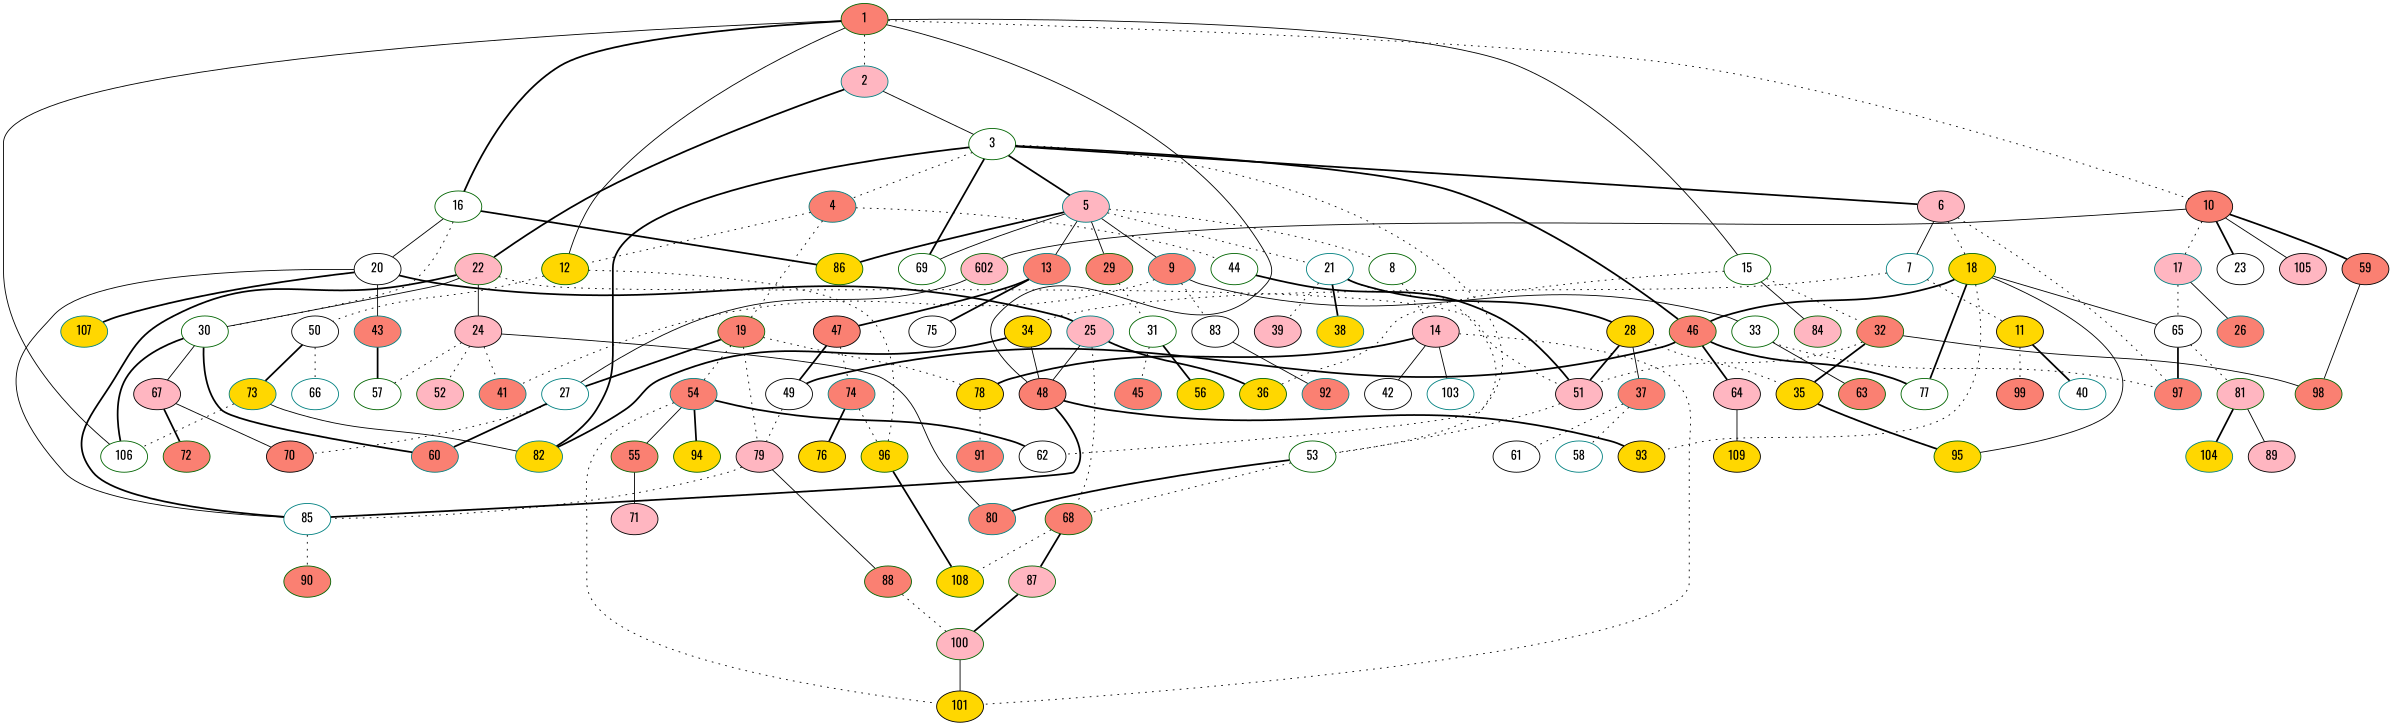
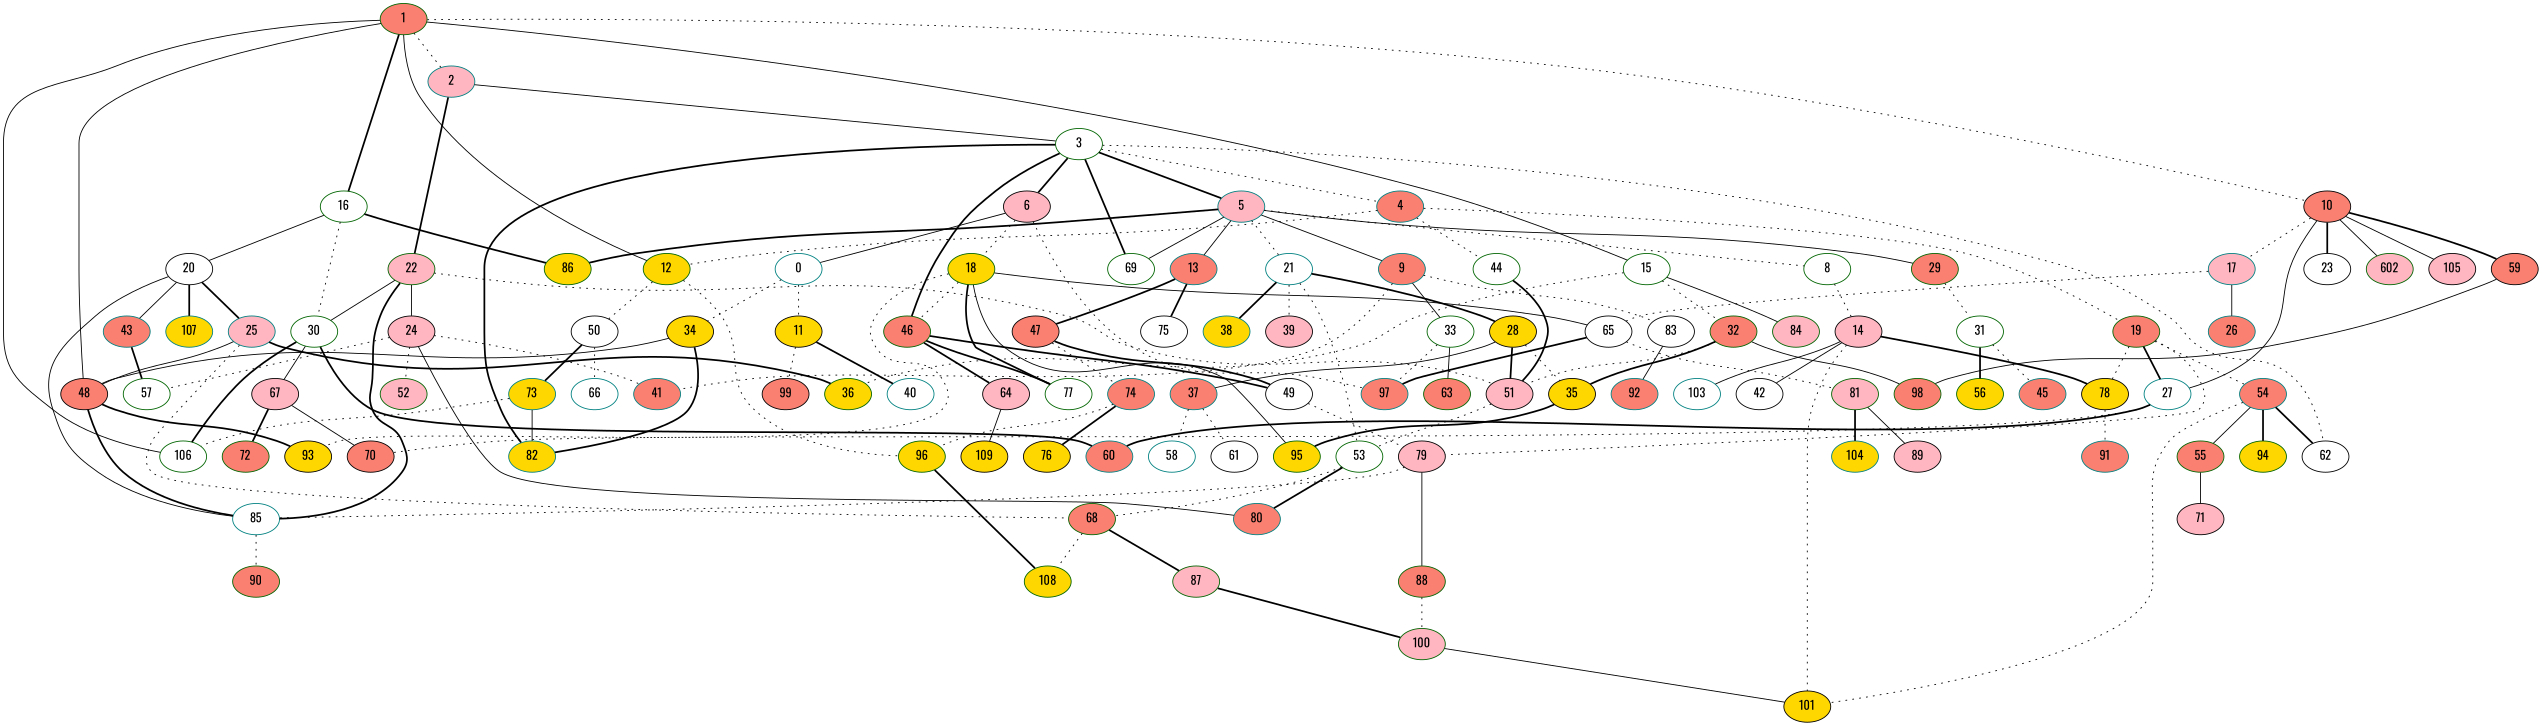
node "7": label "7" -> "0"
edge "18" -- "46": style bold -> dotted
edge "602" -- "27": now "10" -- "27"
